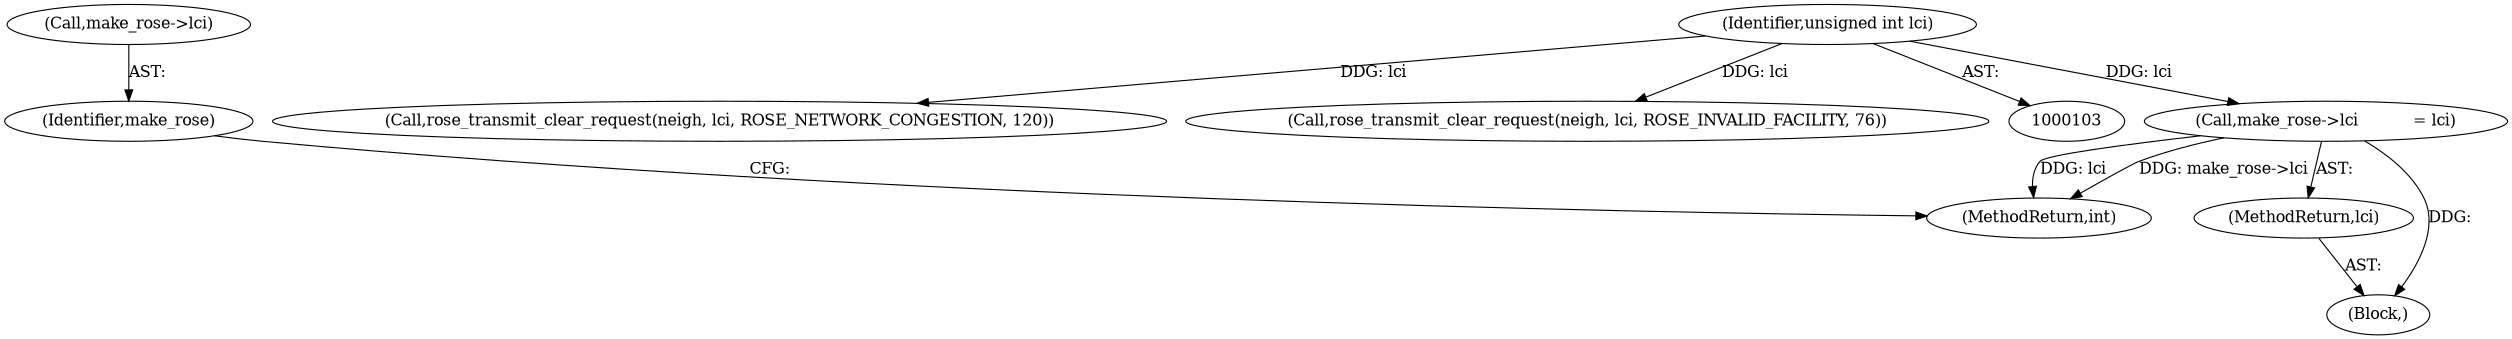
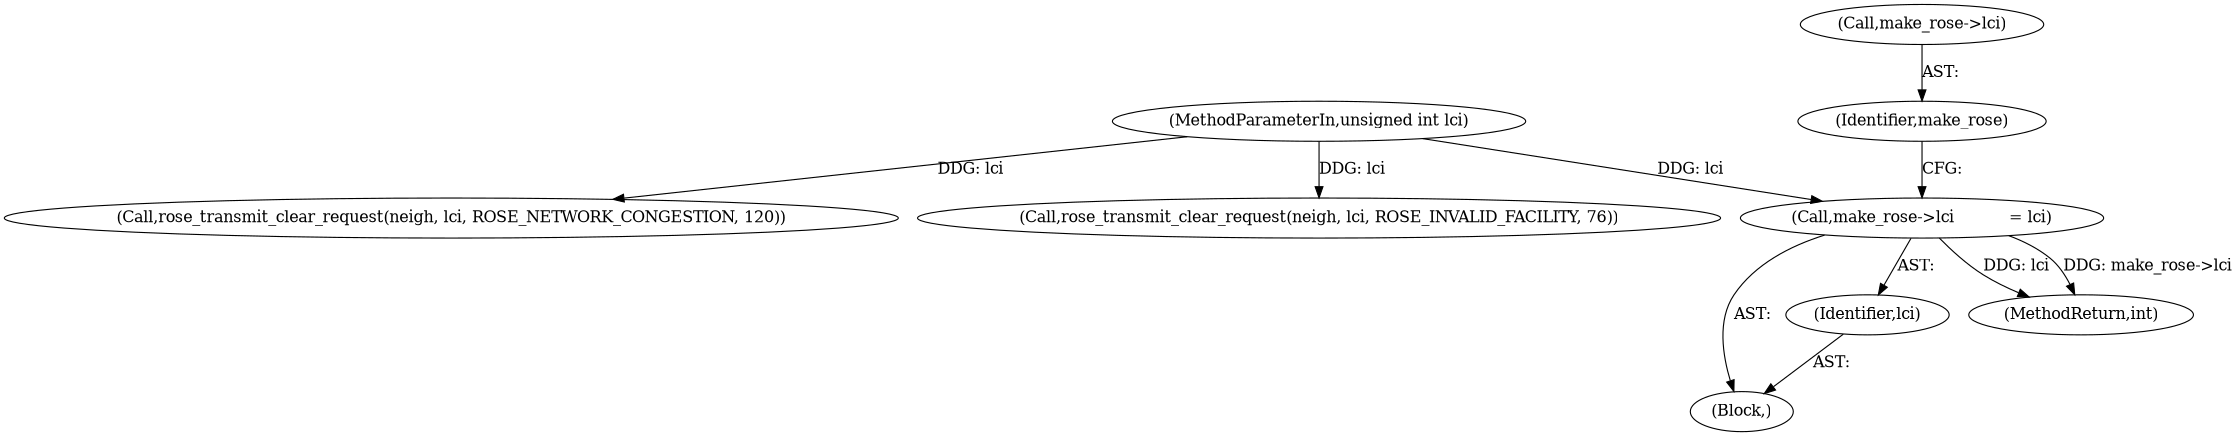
node "(Identifier,unsigned int lci)": label "(Identifier,unsigned int lci)" -> "(MethodParameterIn,unsigned int lci)"
node "1000103": removed
edge "(Identifier,make_rose)" -> "(MethodReturn,int)": now "(Identifier,make_rose)" -> "(Call,make_rose->lci           = lci)"
node "(MethodReturn,lci)": label "(MethodReturn,lci)" -> "(Identifier,lci)"
edge "(Call,make_rose->lci           = lci)" -> "(Block,)": label "DDG: " -> "AST: "
